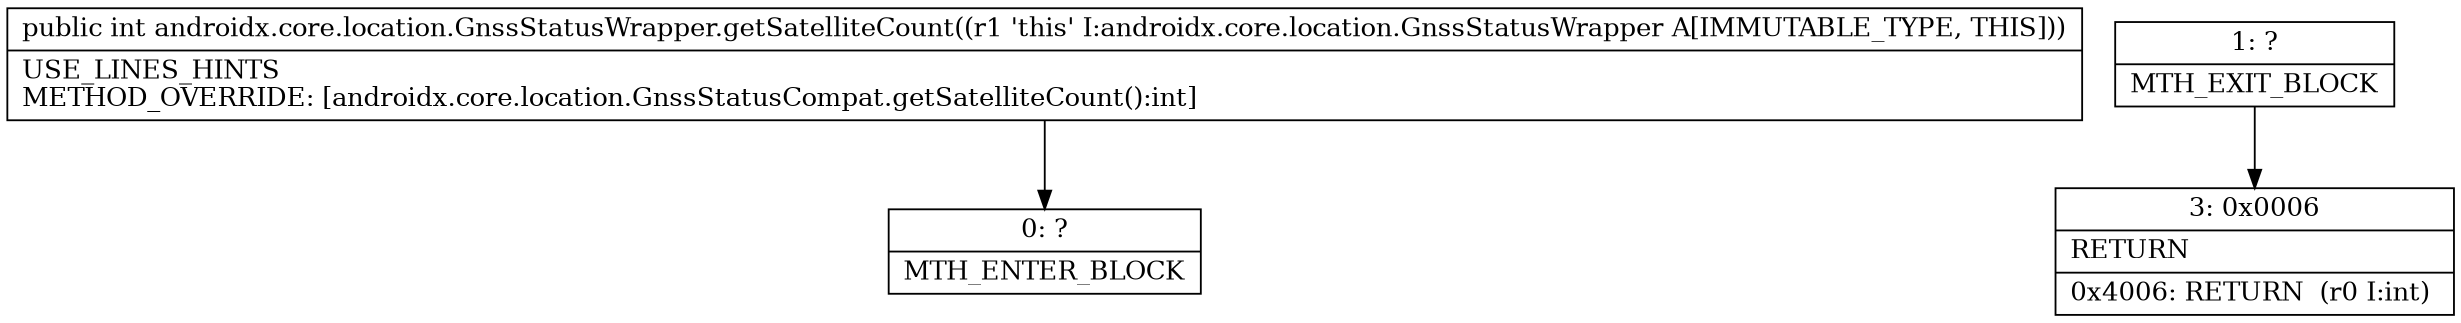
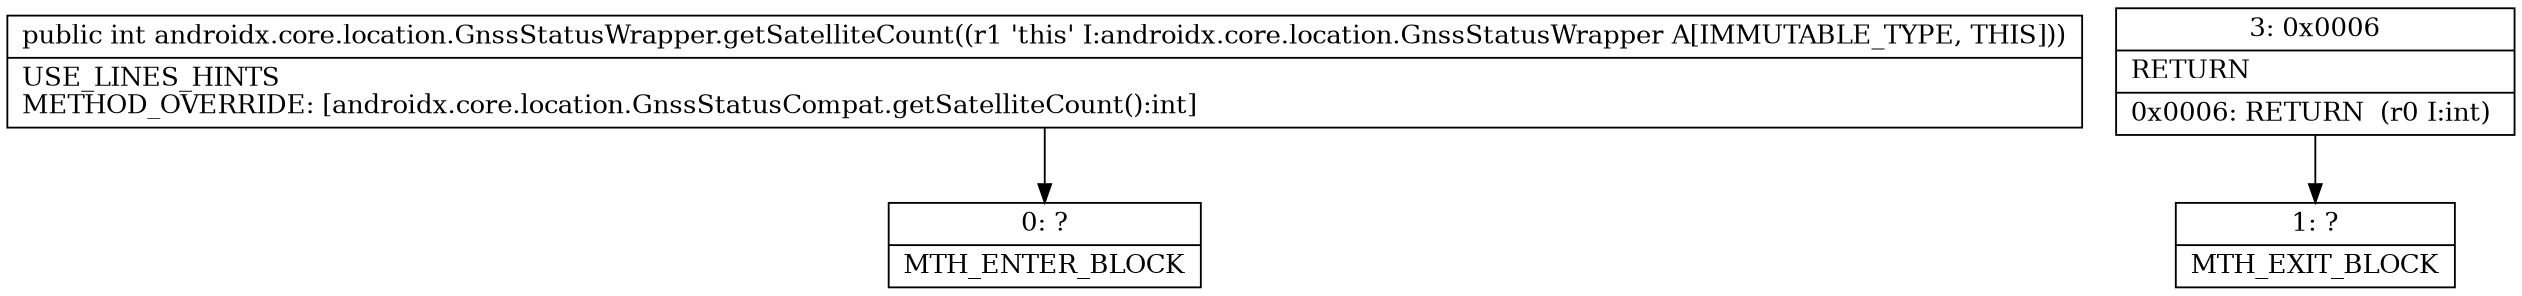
edge "1: ?" -> "3: 0x0006": reversed
node "3: 0x0006": text "0x4006: RETURN  (r0 I:int)" -> "0x0006: RETURN  (r0 I:int)"
